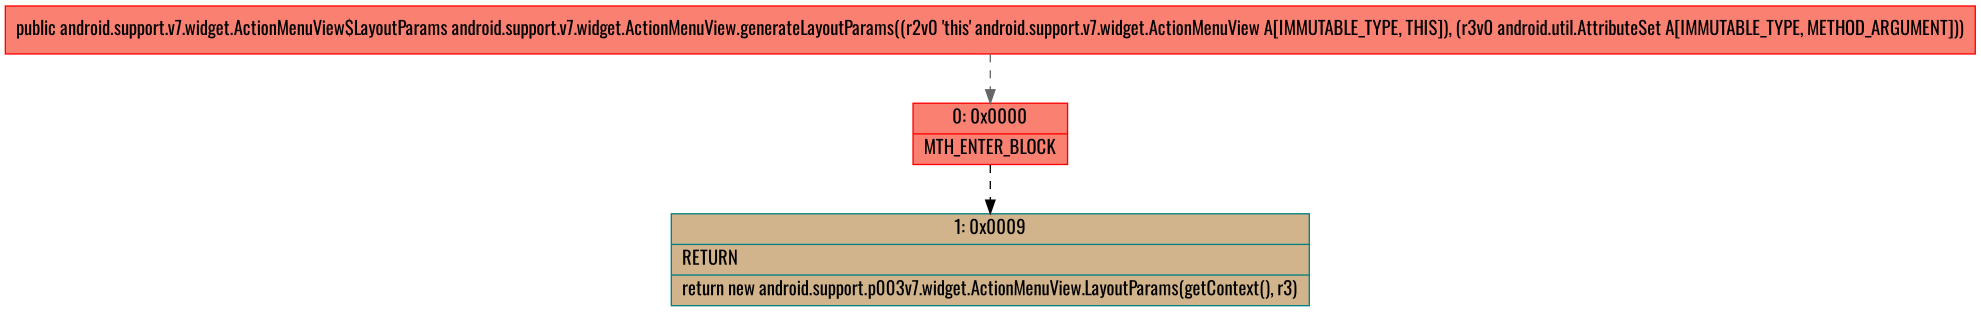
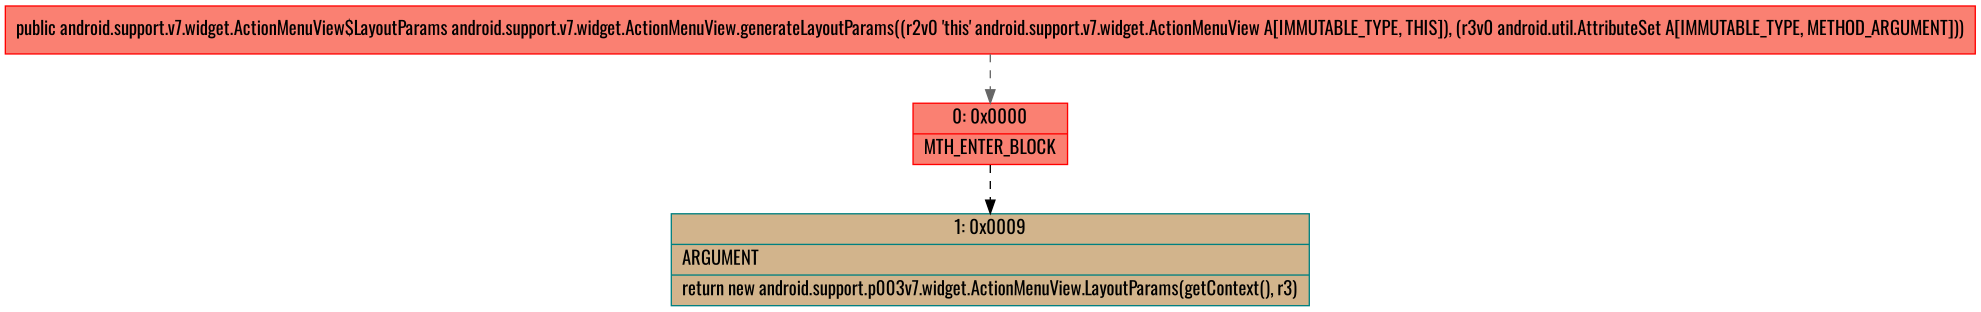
node "1: 0x0009": text "RETURN" -> "ARGUMENT"
